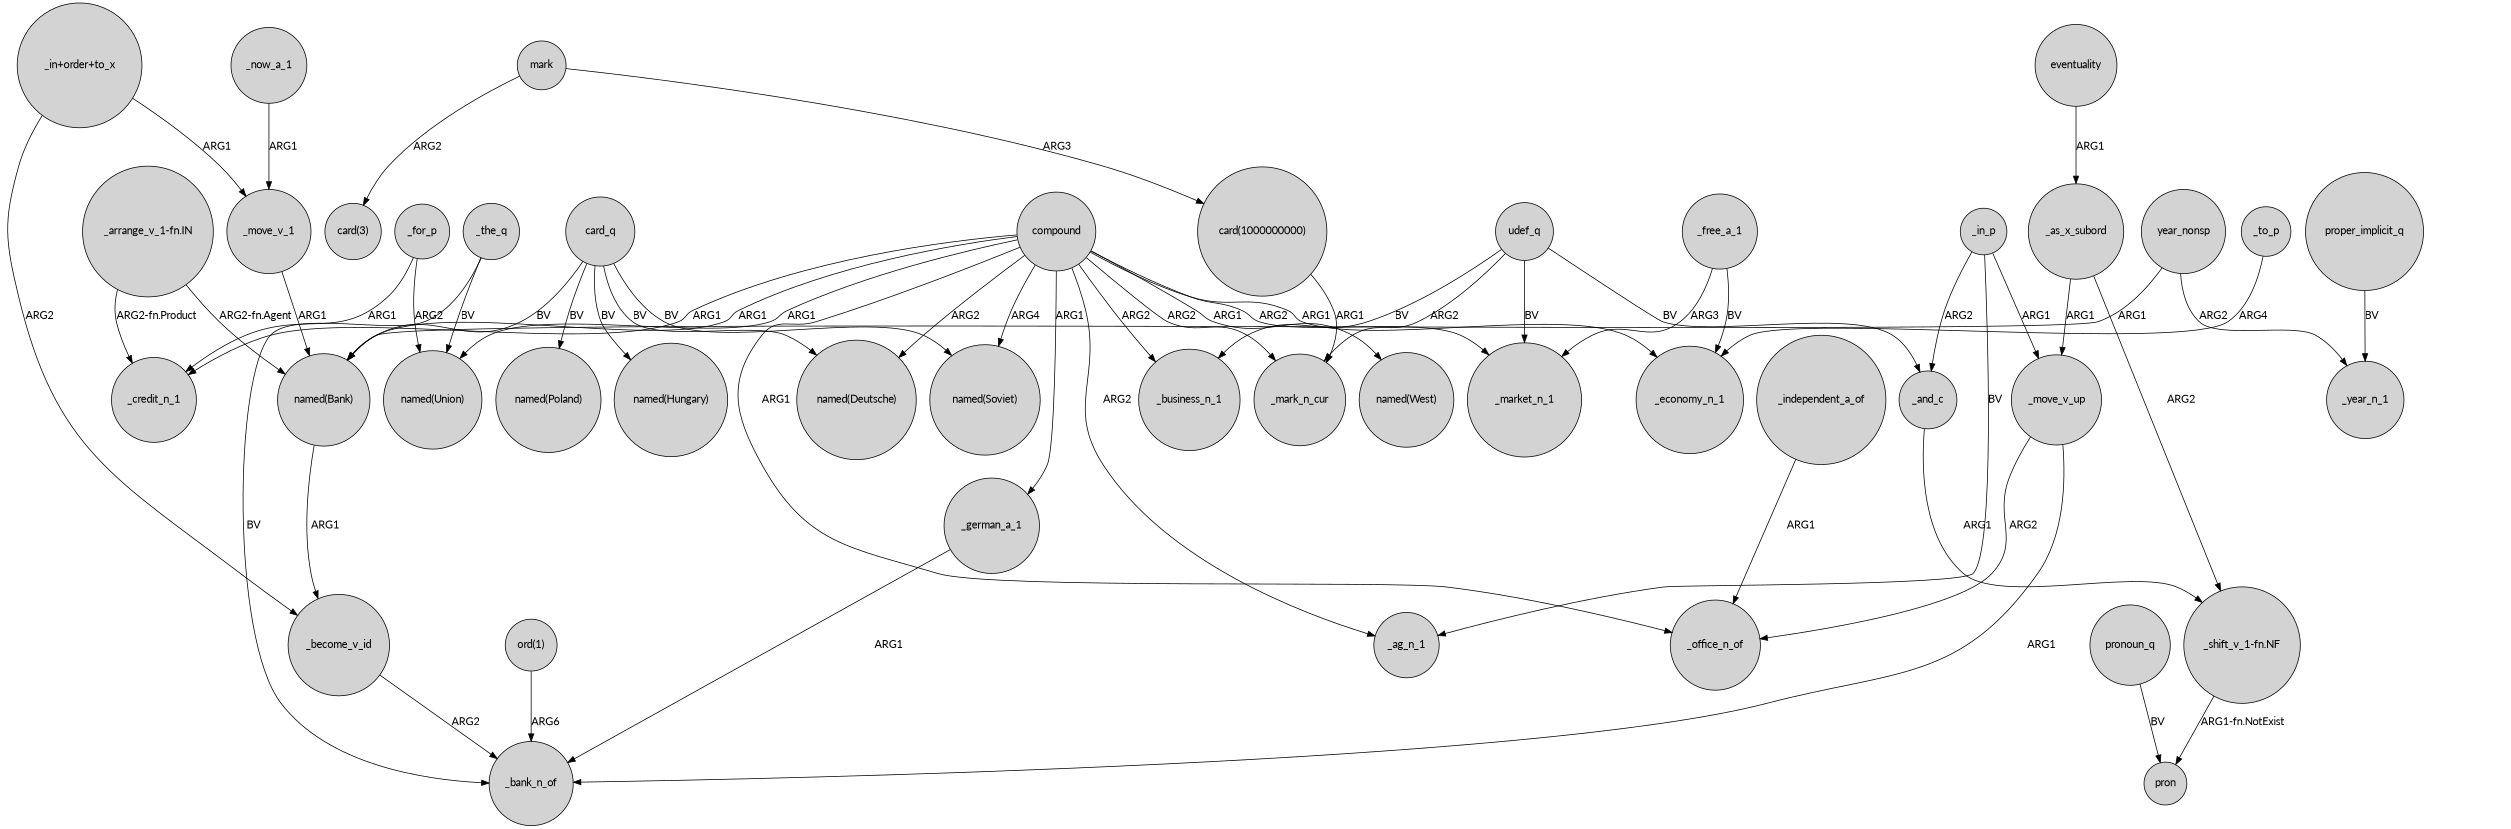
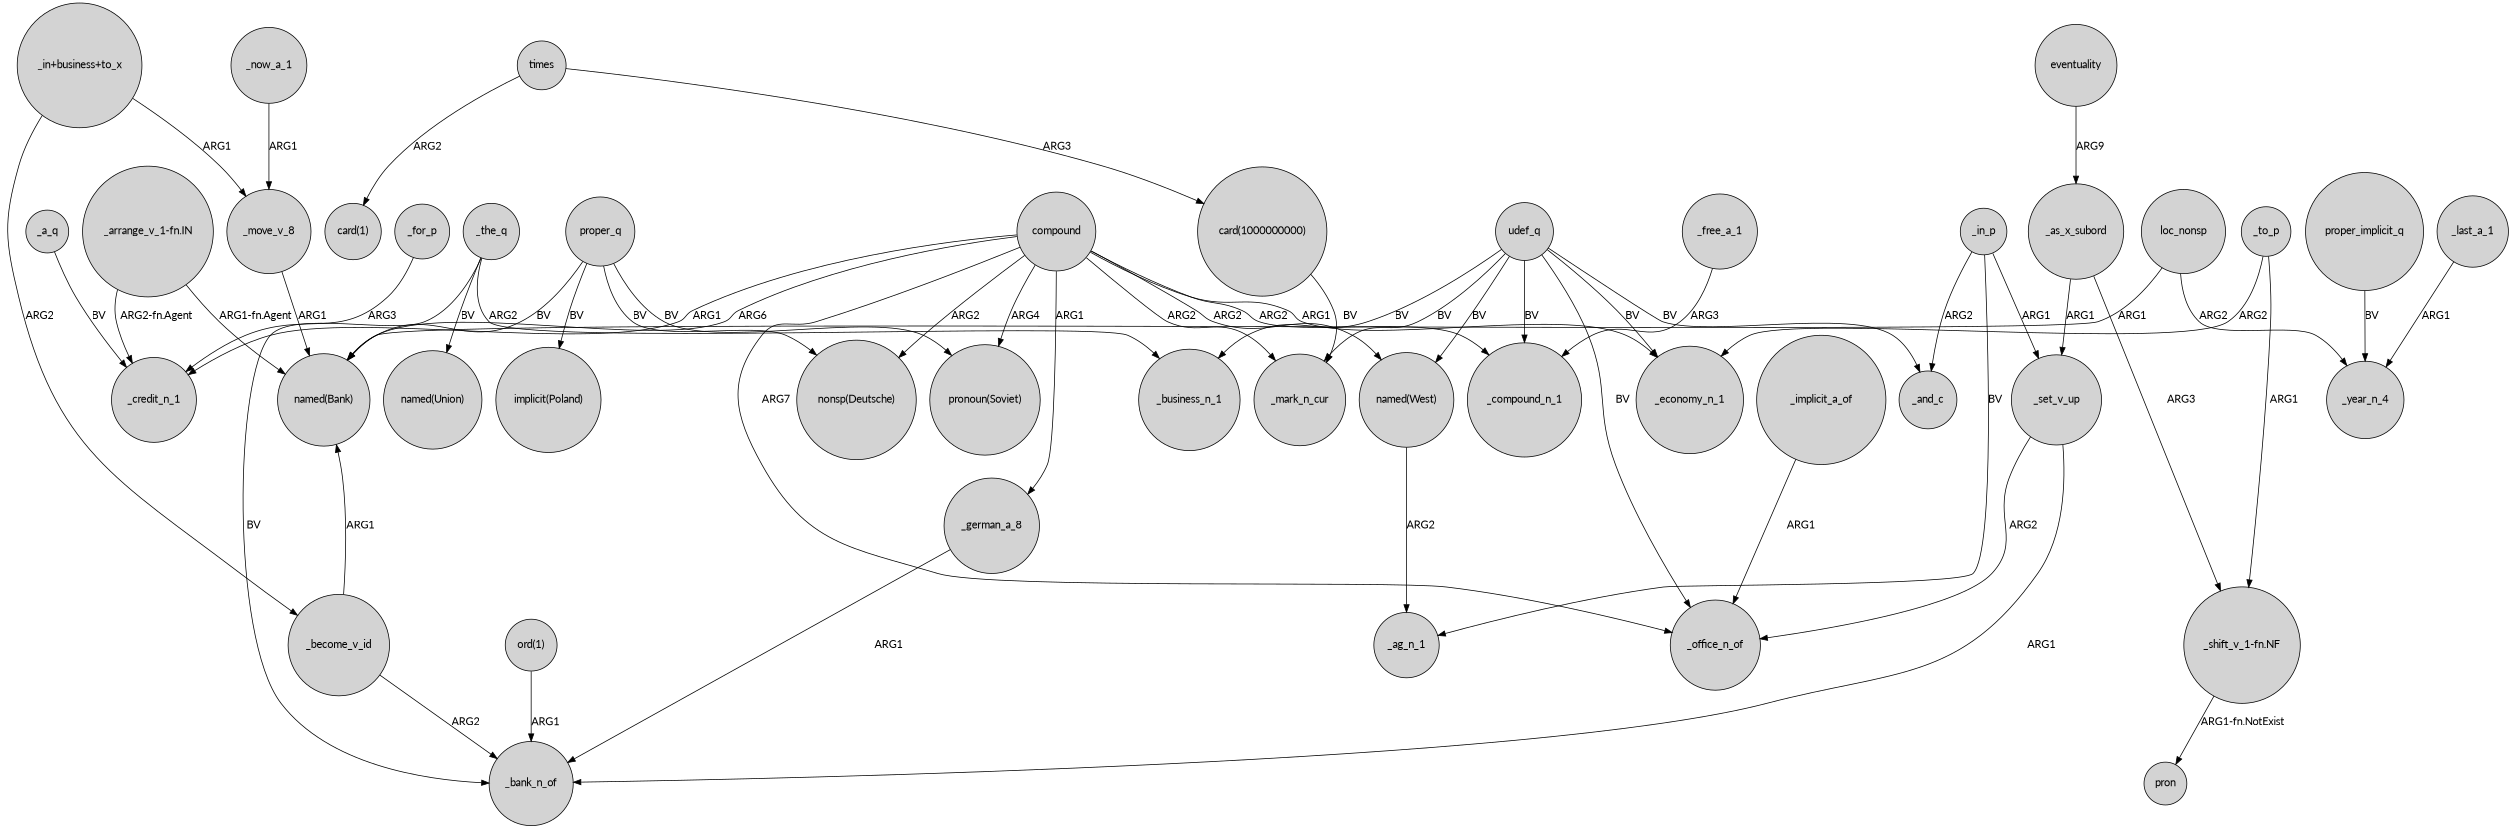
node "_in+order+to_x": label "_in+order+to_x" -> "_in+business+to_x"
node "mark": label "mark" -> "times"
edge "eventuality" -> "_as_x_subord": label "ARG1" -> "ARG9"
node "_a_q": added
node "_move_v_1": label "_move_v_1" -> "_move_v_8"
node "card(3)": label "card(3)" -> "card(1)"
node "card_q": label "card_q" -> "proper_q"
node "year_nonsp": label "year_nonsp" -> "loc_nonsp"
node "_last_a_1": added
edge "_for_p" -> "named(Union)": removed, label "ARG2"
edge "udef_q" -> "named(West)": added, label "BV"
edge "_free_a_1" -> "_economy_n_1": now "udef_q" -> "_economy_n_1"
edge "compound" -> "_business_n_1": now "_the_q" -> "_business_n_1"
edge "_arrange_v_1-fn.IN" -> "_credit_n_1": label "ARG2-fn.Product" -> "ARG2-fn.Agent"
edge "_arrange_v_1-fn.IN" -> "named(Bank)": label "ARG2-fn.Agent" -> "ARG1-fn.Agent"
edge "_for_p" -> "_credit_n_1": label "ARG1" -> "ARG3"
edge "compound" -> "named(Bank)": label "ARG1" -> "ARG6"
edge "compound" -> "named(West)": label "ARG1" -> "ARG2"
edge "card(1000000000)" -> "_mark_n_cur": label "ARG1" -> "BV"
edge "udef_q" -> "_mark_n_cur": label "ARG2" -> "BV"
edge "_to_p" -> "_economy_n_1": label "ARG4" -> "ARG2"
edge "compound" -> "named(Union)": removed, label "ARG1"
node "named(Poland)": label "named(Poland)" -> "implicit(Poland)"
node "named(Hungary)": removed
edge "compound" -> "_office_n_of": label "ARG1" -> "ARG7"
node "named(Deutsche)": label "named(Deutsche)" -> "nonsp(Deutsche)"
node "named(Soviet)": label "named(Soviet)" -> "pronoun(Soviet)"
node "_market_n_1": label "_market_n_1" -> "_compound_n_1"
node "_independent_a_of": label "_independent_a_of" -> "_implicit_a_of"
node "_move_v_up": label "_move_v_up" -> "_set_v_up"
edge "_as_x_subord" -> "_shift_v_1-fn.NF": label "ARG2" -> "ARG3"
node "_year_n_1": label "_year_n_1" -> "_year_n_4"
edge "udef_q" -> "_office_n_of": added, label "BV"
edge "compound" -> "_ag_n_1": now "named(West)" -> "_ag_n_1"
edge "named(Bank)" -> "_become_v_id": reversed
node "_german_a_1": label "_german_a_1" -> "_german_a_8"
edge "_and_c" -> "_shift_v_1-fn.NF": now "_to_p" -> "_shift_v_1-fn.NF"
node "pronoun_q": removed
edge "ord(1)" -> "_bank_n_of": label "ARG6" -> "ARG1"
